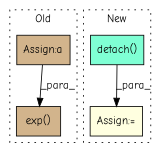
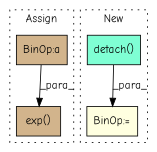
cluster "Old": label "Old" -> "Assign"
node "Assign:a": label "Assign:a" -> "BinOp:a"
node "Assign:=": label "Assign:=" -> "BinOp:="
